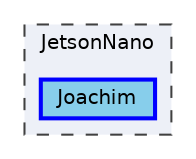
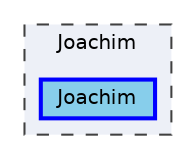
cluster "JetsonNano": label "JetsonNano" -> "Joachim"
